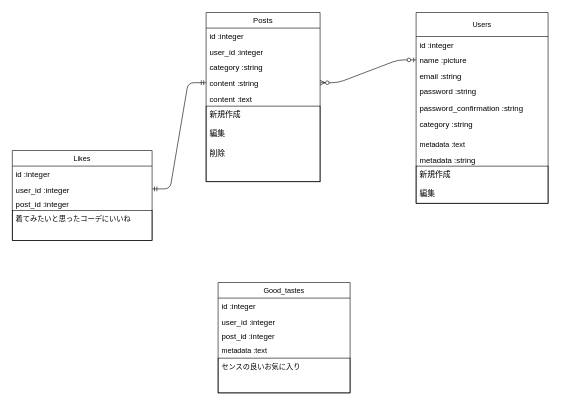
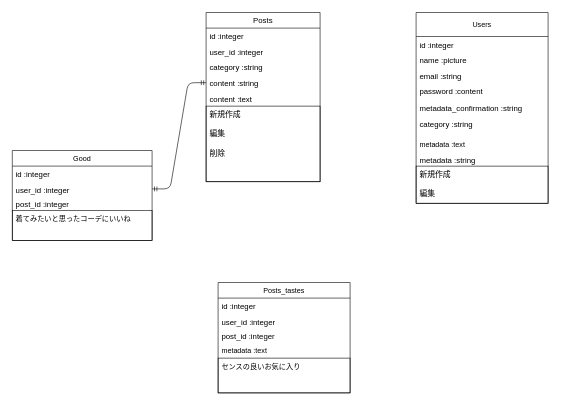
edge "name :picture" -- "content :string": removed
node "password :string": label "password :string" -> "password :content"
node "password_confirmation :string": label "password_confirmation :string" -> "metadata_confirmation :string"
node "Likes": label "Likes" -> "Good"
node "Good_tastes": label "Good_tastes" -> "Posts_tastes"
